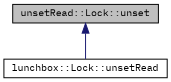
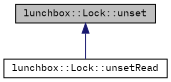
node "unsetRead::Lock::unset": label "unsetRead::Lock::unset" -> "lunchbox::Lock::unset"
